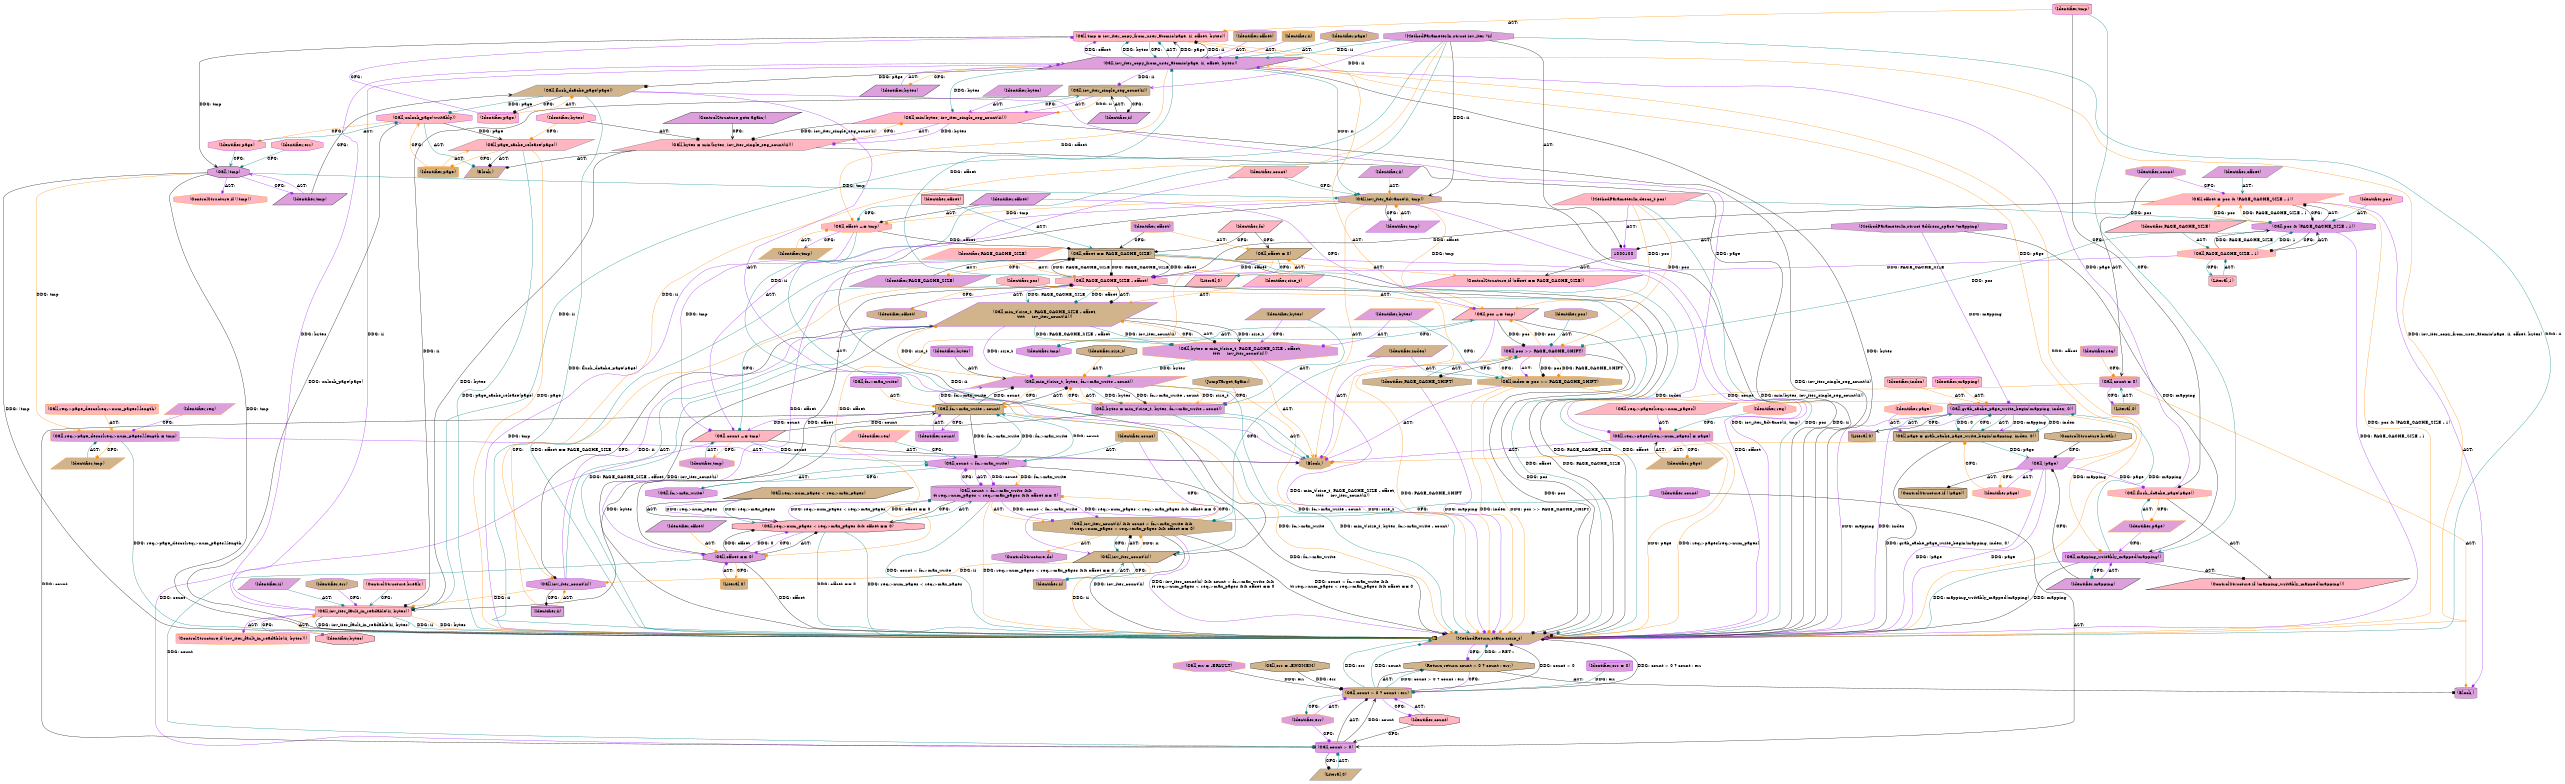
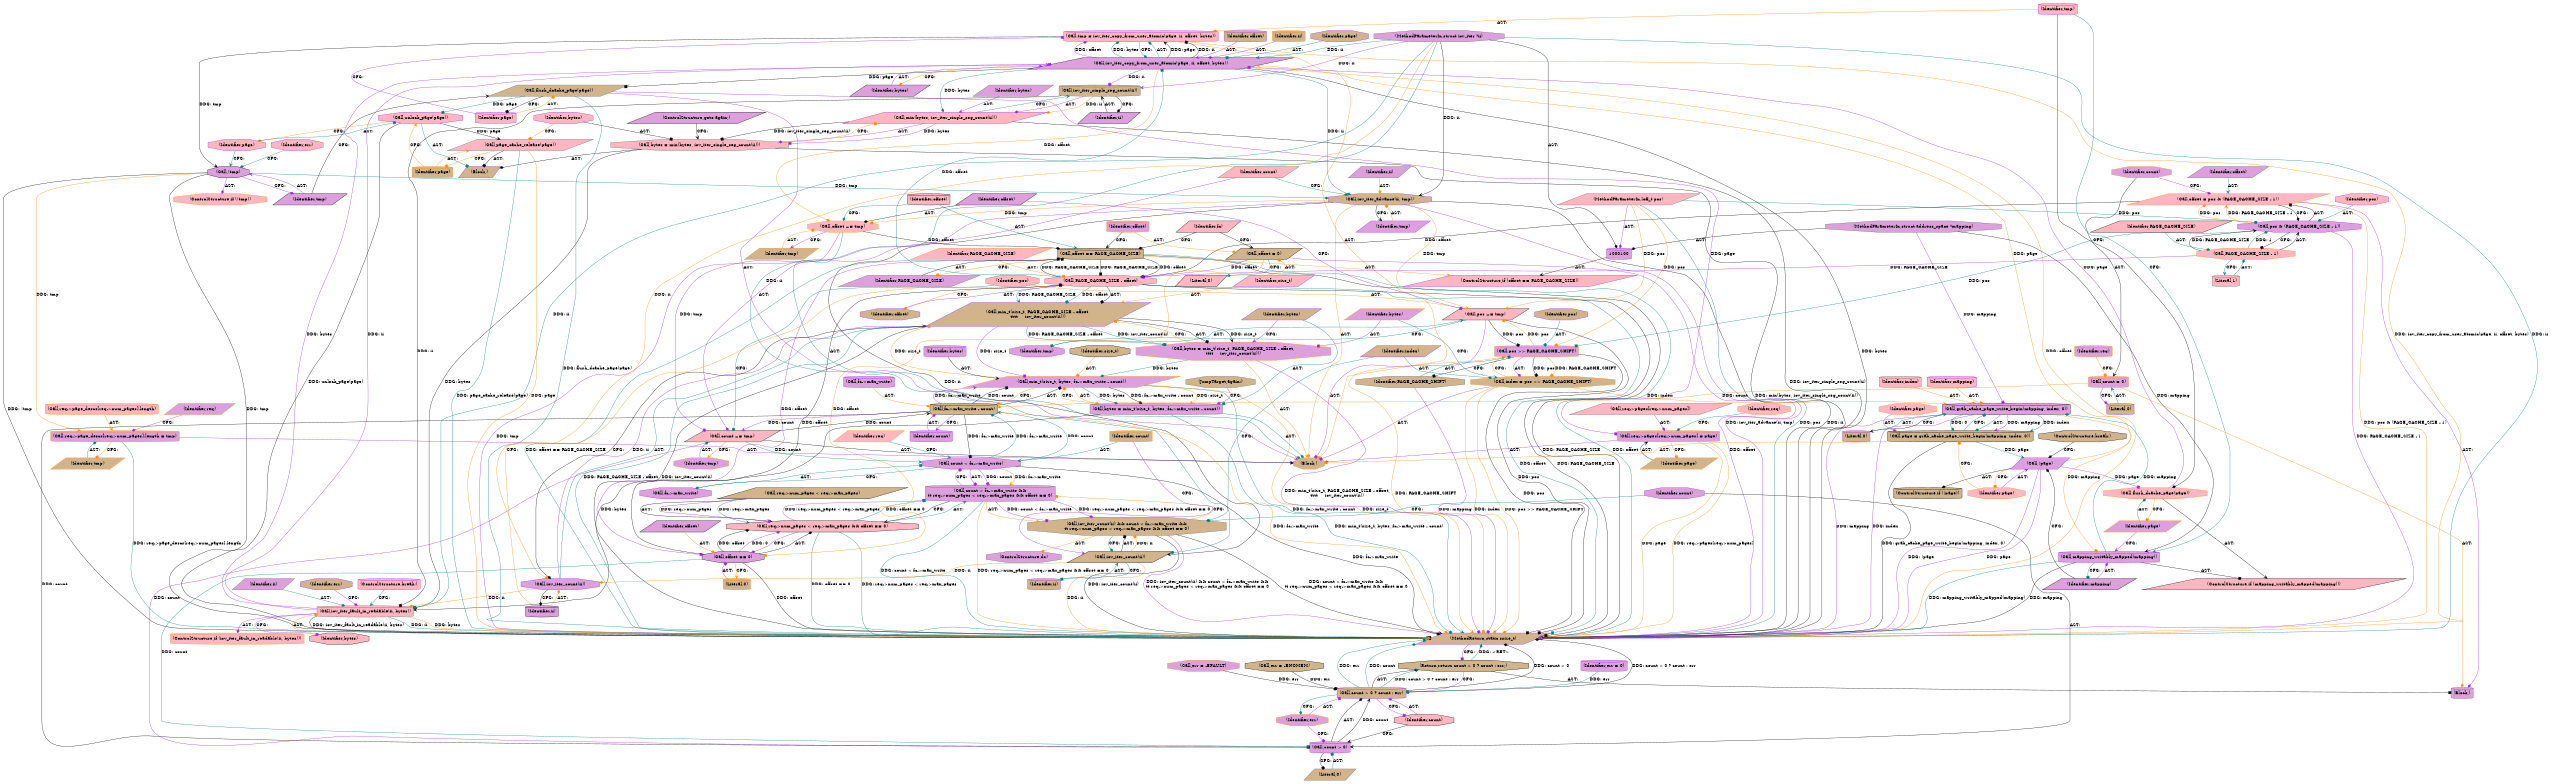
node "(Call,unlock_page(writably))": label "(Call,unlock_page(writably))" -> "(Call,unlock_page(page))"
node "(Call,bytes = min(bytes, iov_iter_single_seg_count(ii)))": shape parallelogram -> octagon
node "(MethodParameterIn,descs_t pos)": label "(MethodParameterIn,descs_t pos)" -> "(MethodParameterIn,loff_t pos)"
